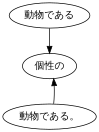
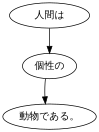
node "動物である": label "動物である" -> "人間は"
edge "動物である。" -> "個性の": reversed
